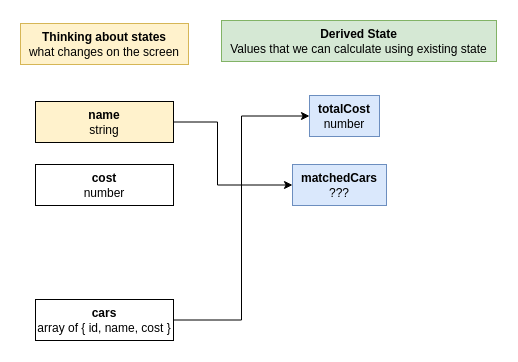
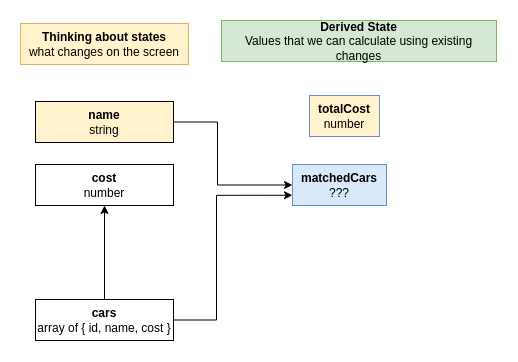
node "Derived State Values that we can calculate using existing state": label "Derived State Values that we can calculate using existing state" -> "Derived State Values that we can calculate using existing changes"
node "totalCost number": fillcolor #dae8fc -> #fff2cc
edge "cars array of { id, name, cost }" -> "totalCost number": now "cars array of { id, name, cost }" -> "cost number"
edge "cars array of { id, name, cost }" -> "matchedCars ???": added
